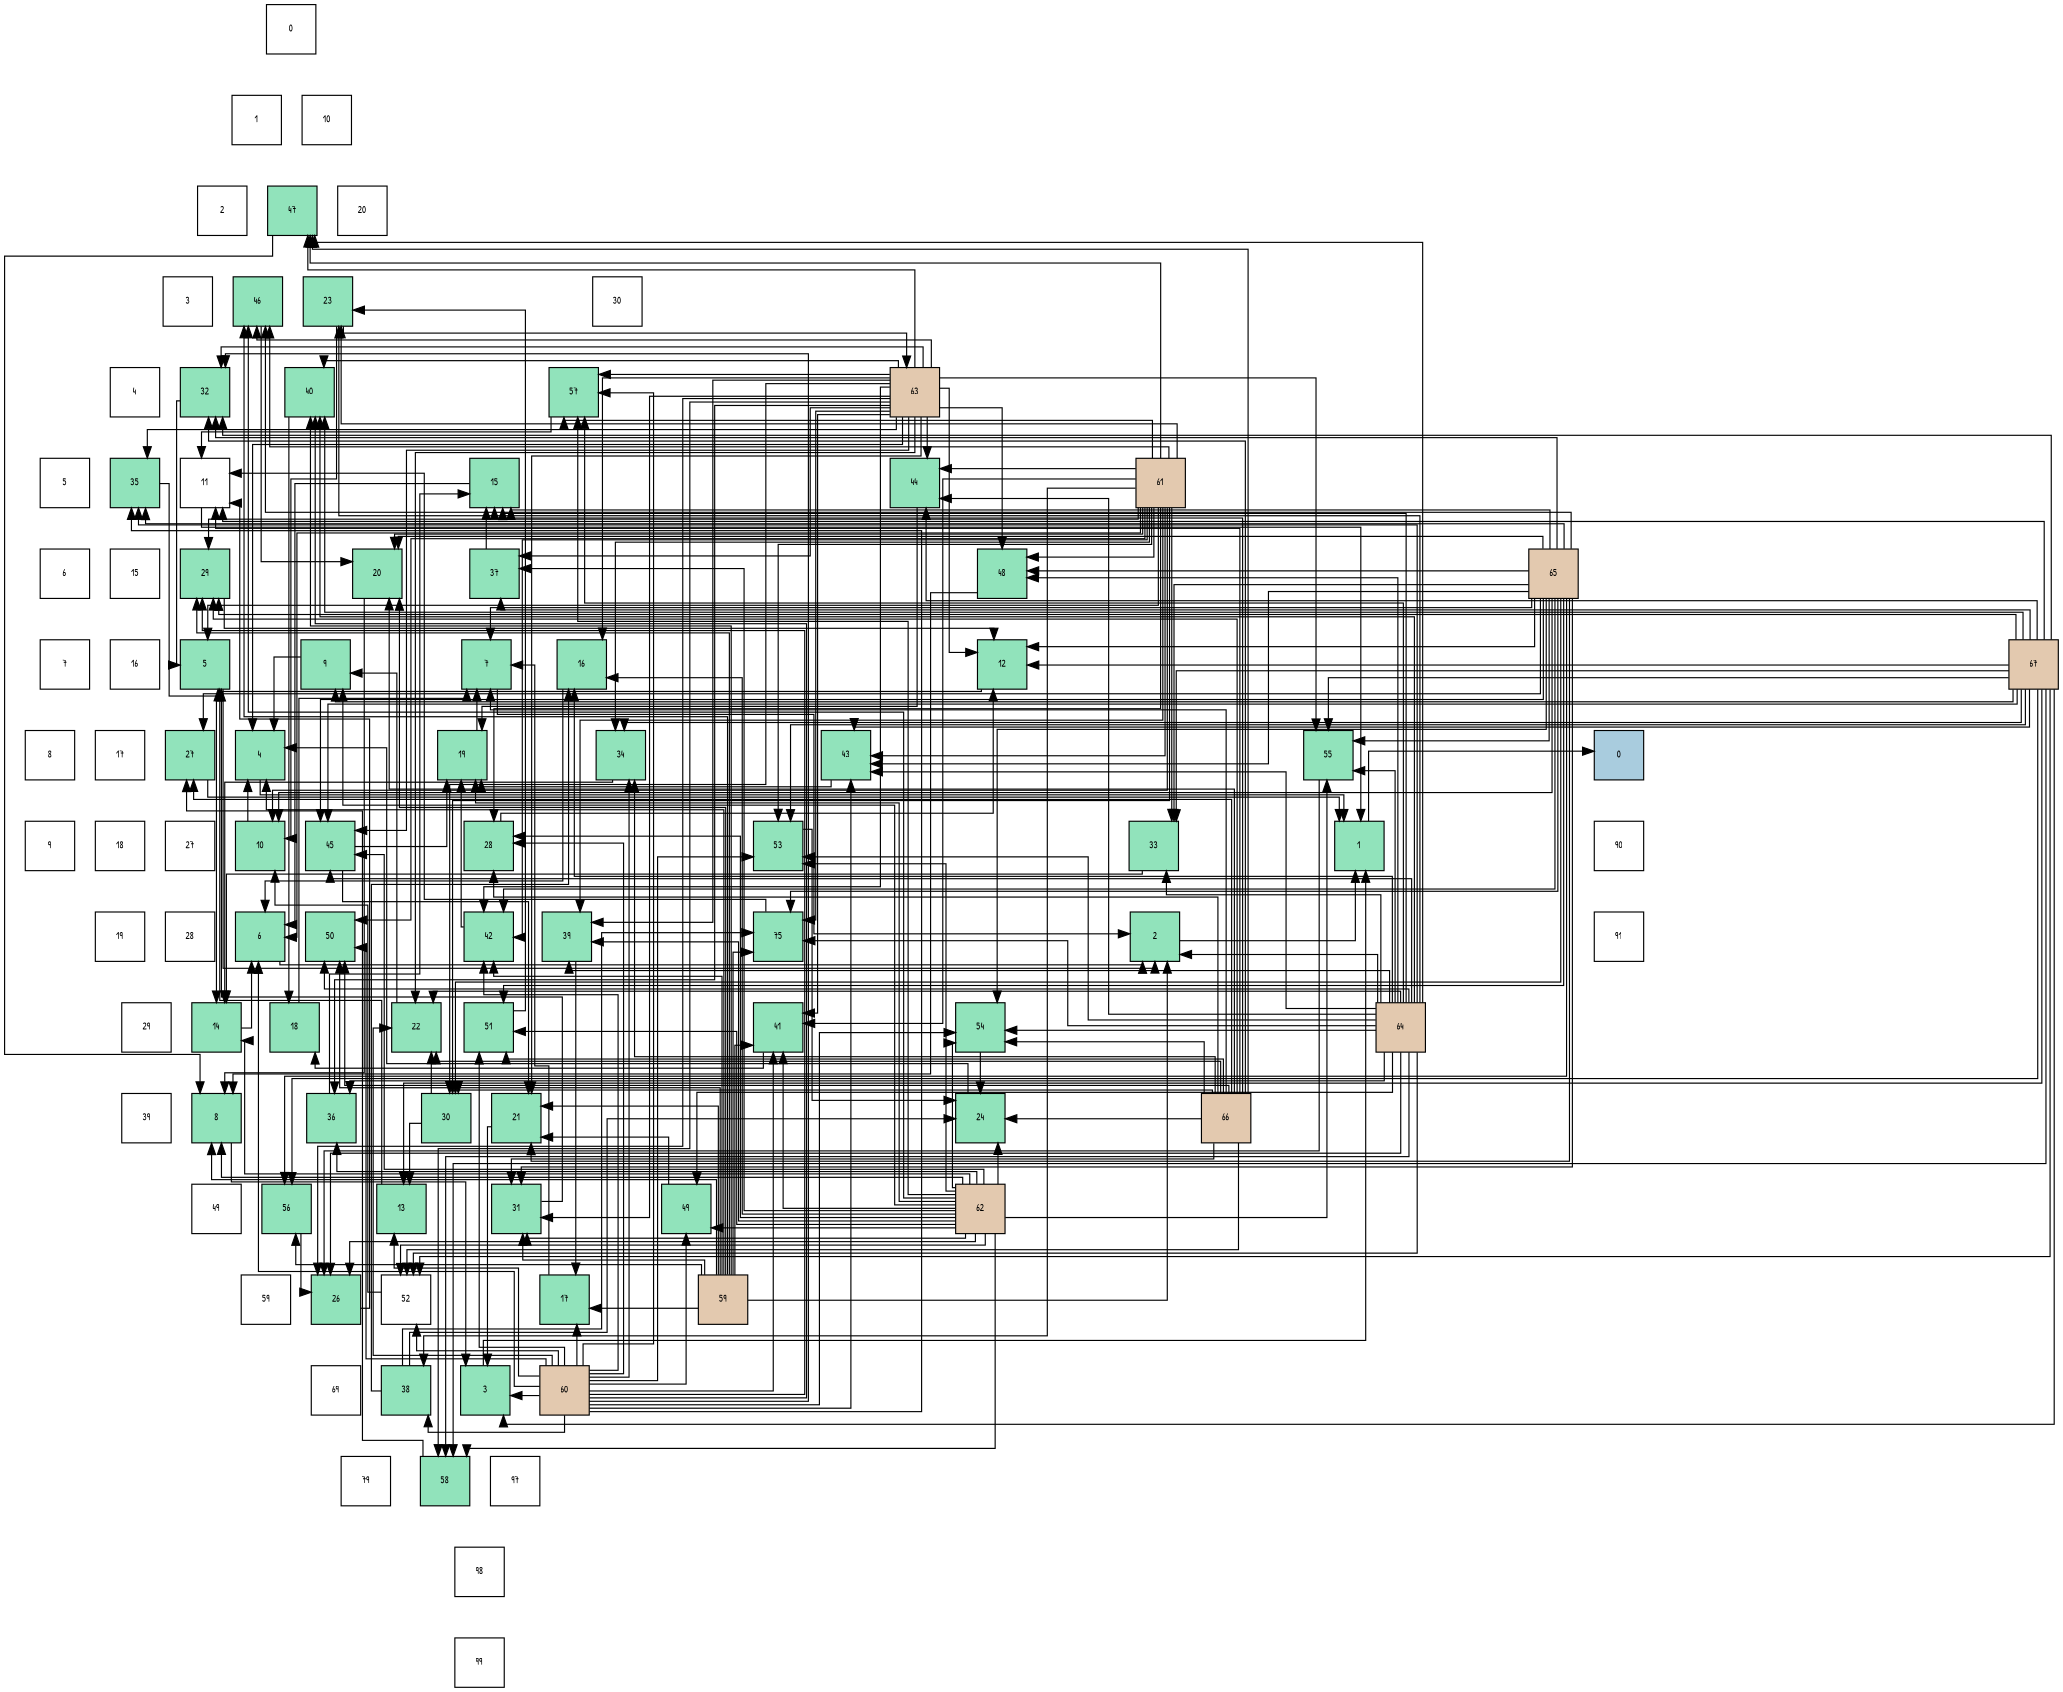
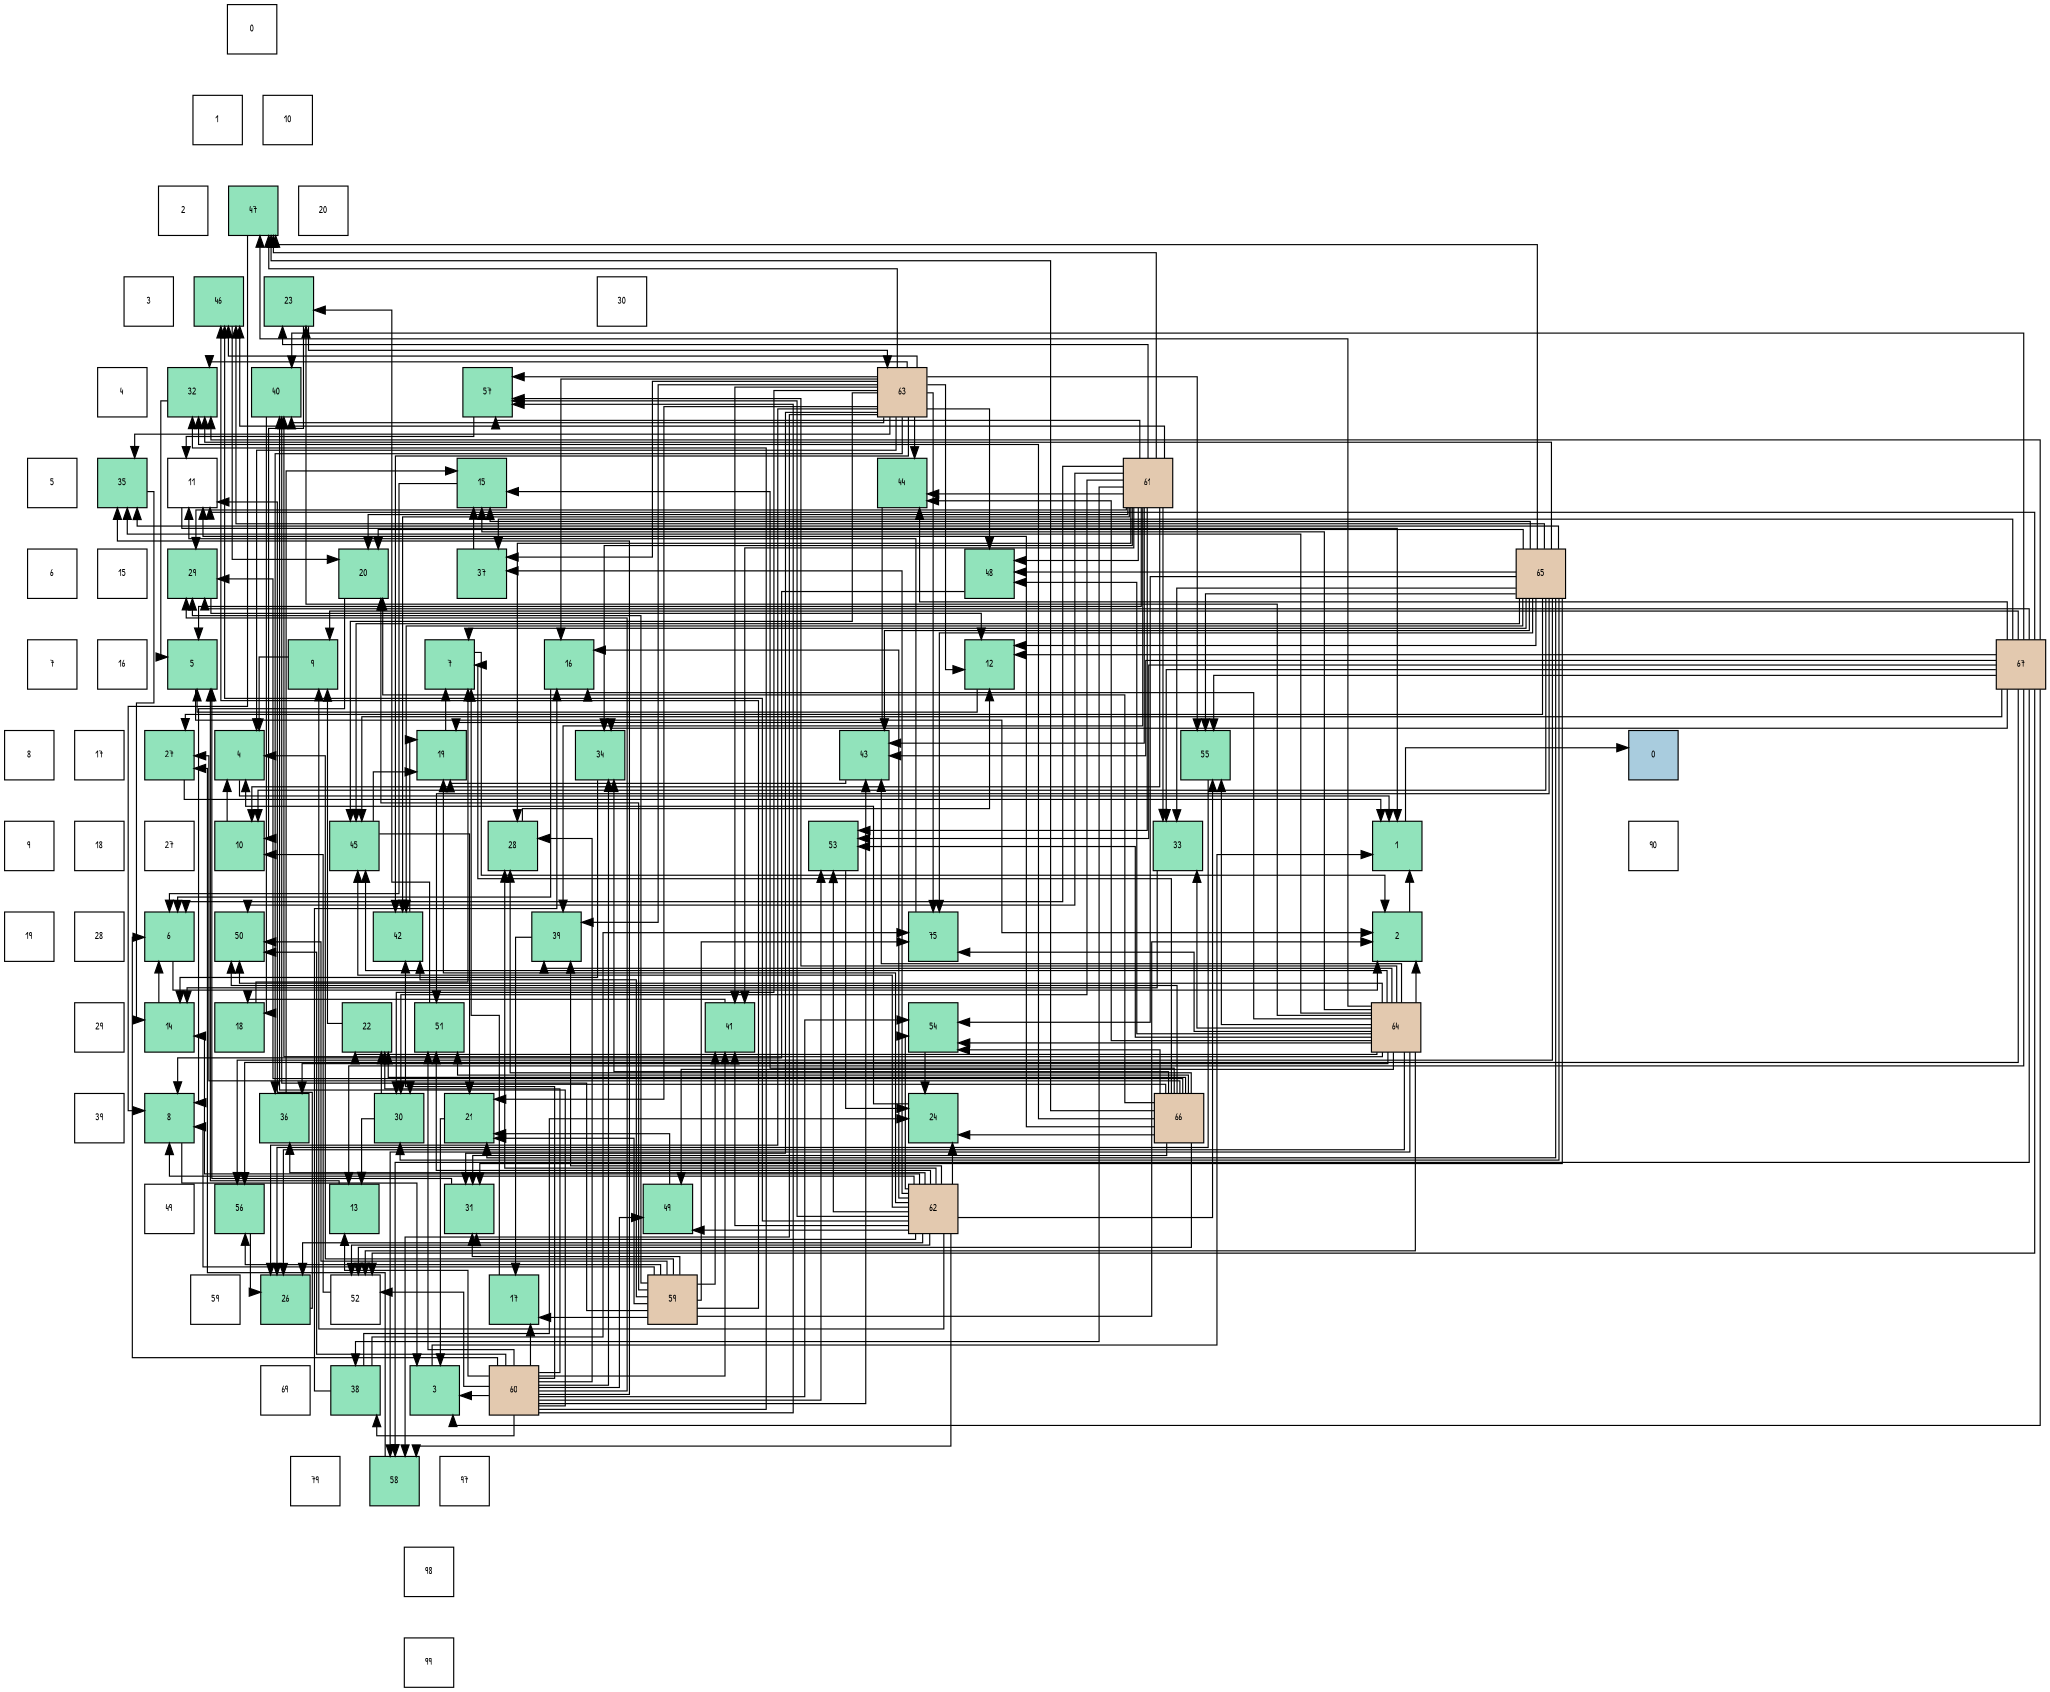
edge "65" -> "47": added
edge "63" -> "22": removed
node "91": removed
